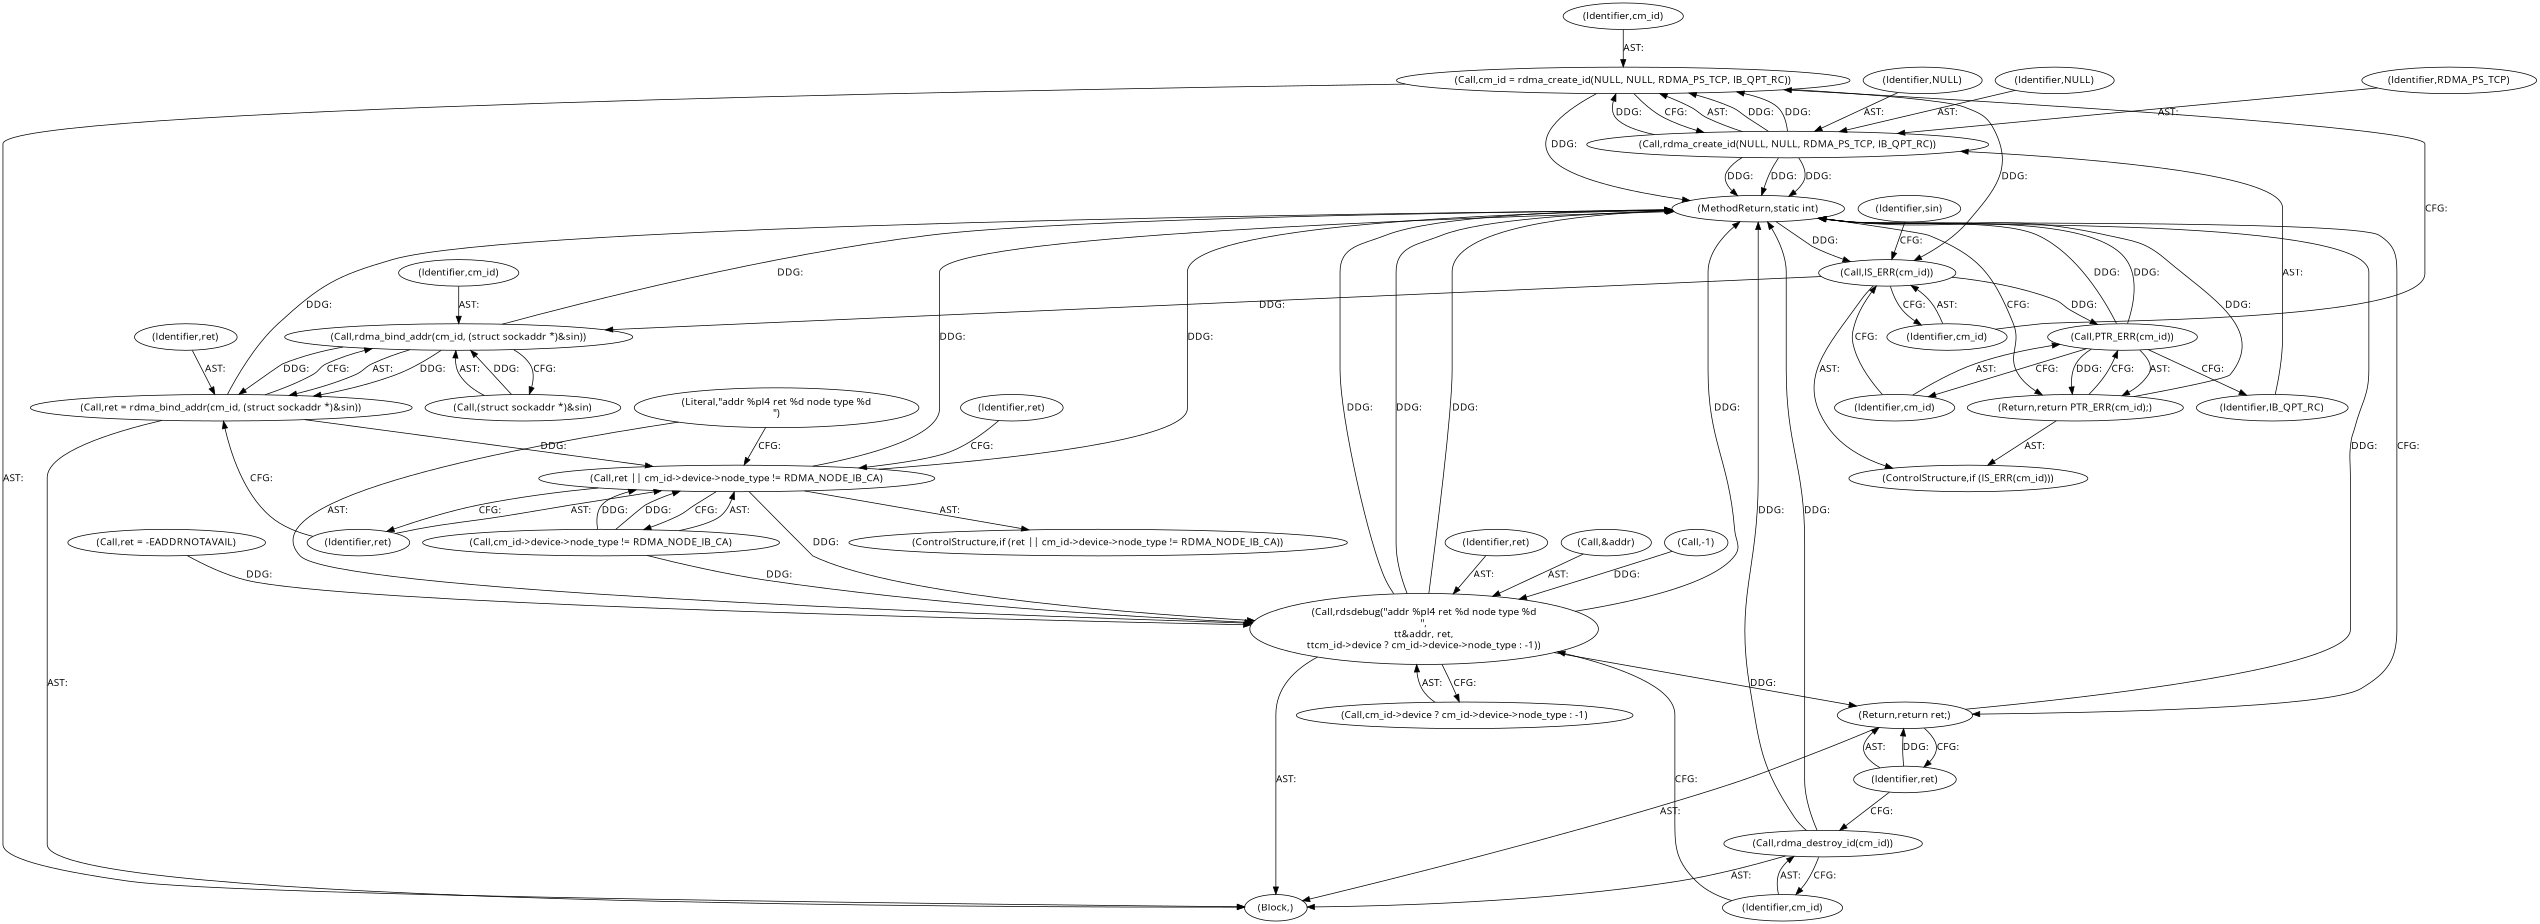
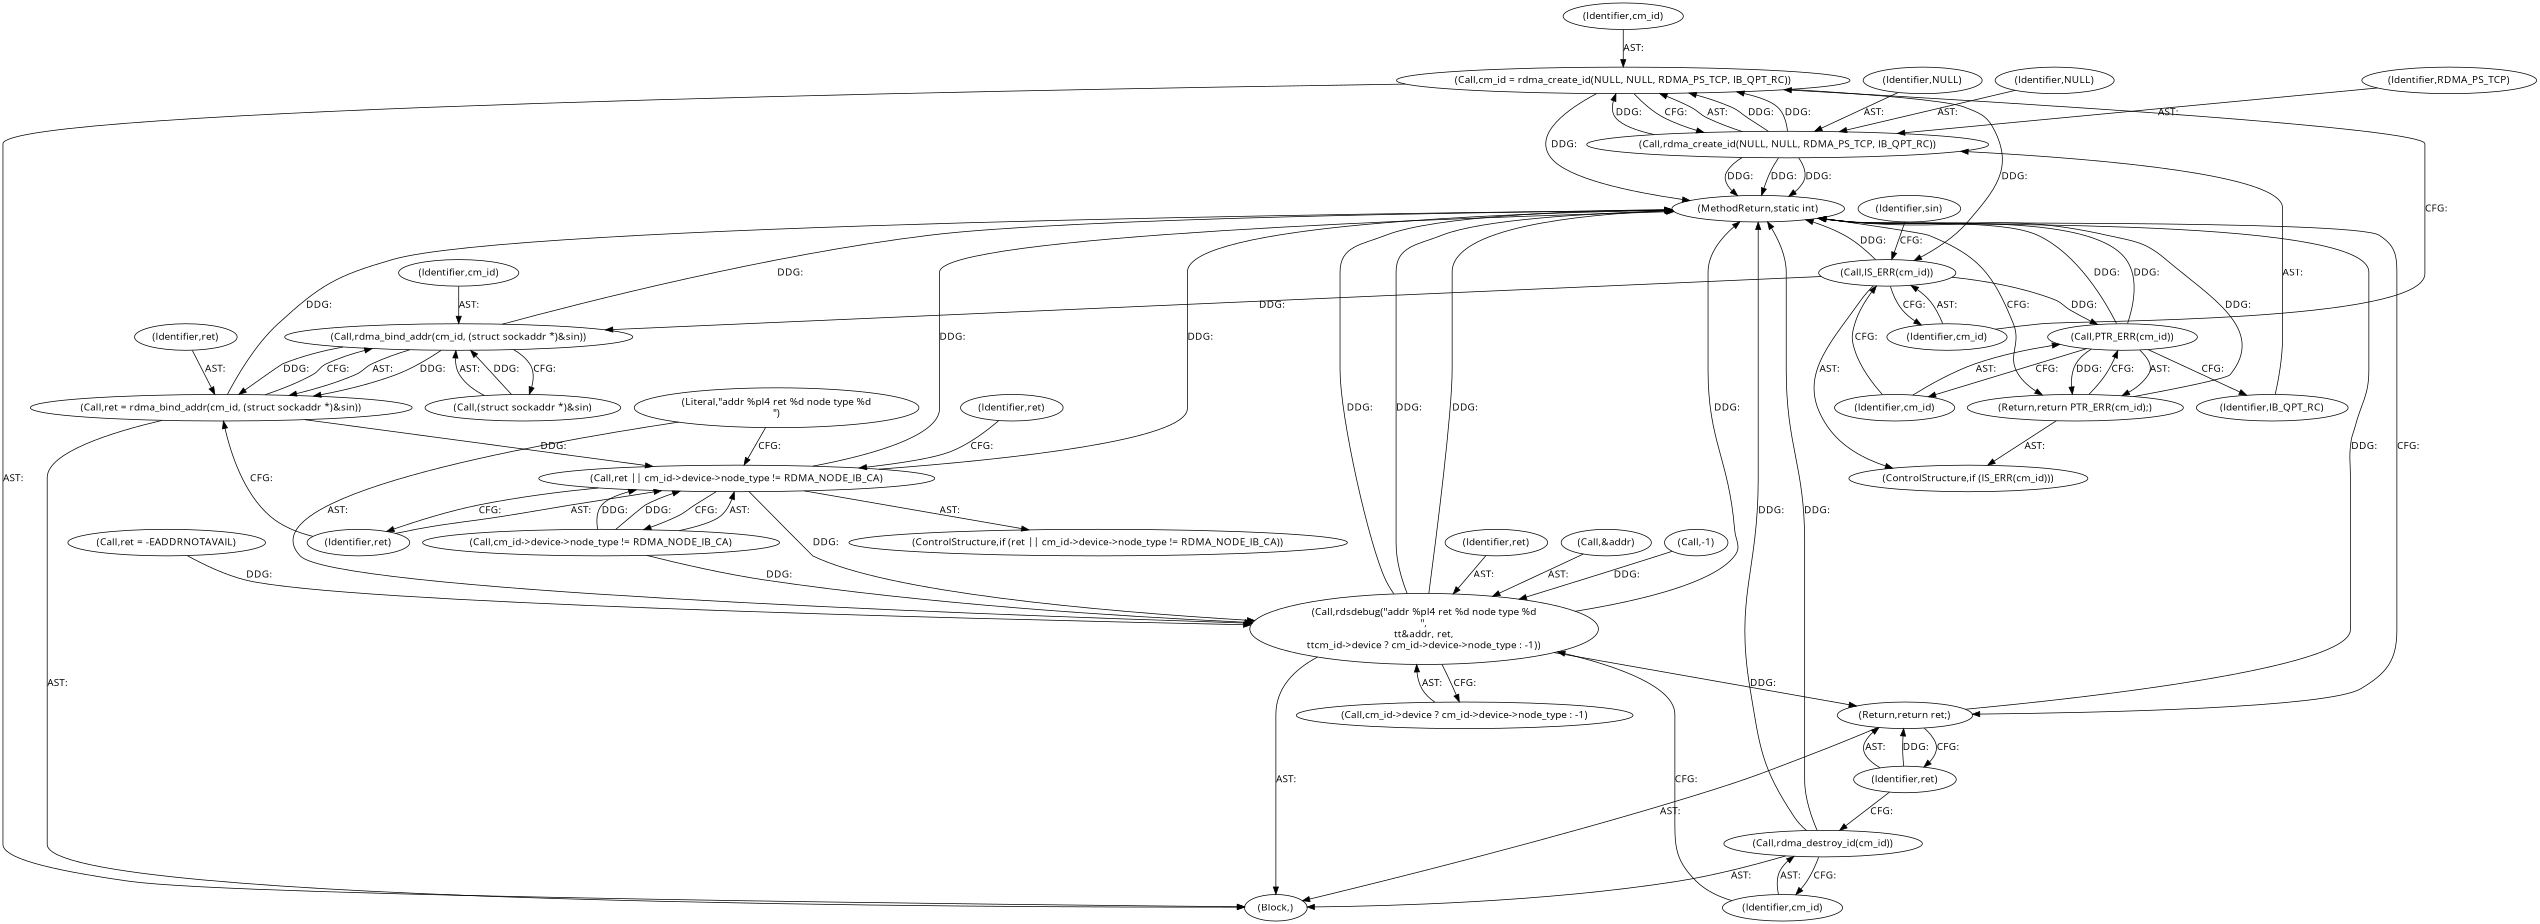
edge "(MethodReturn,static int)" -> "(Call,IS_ERR(cm_id))": reversed
